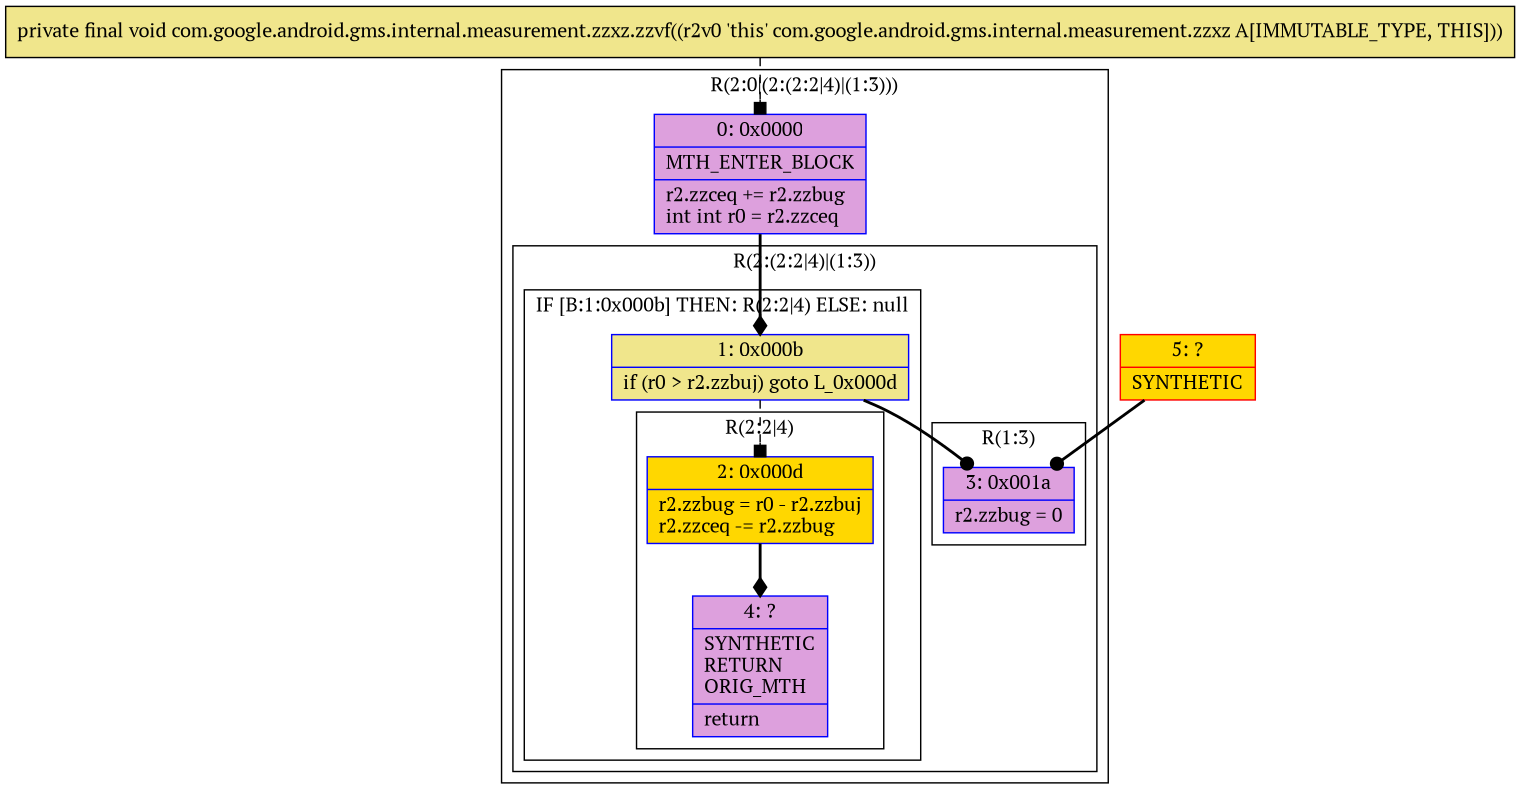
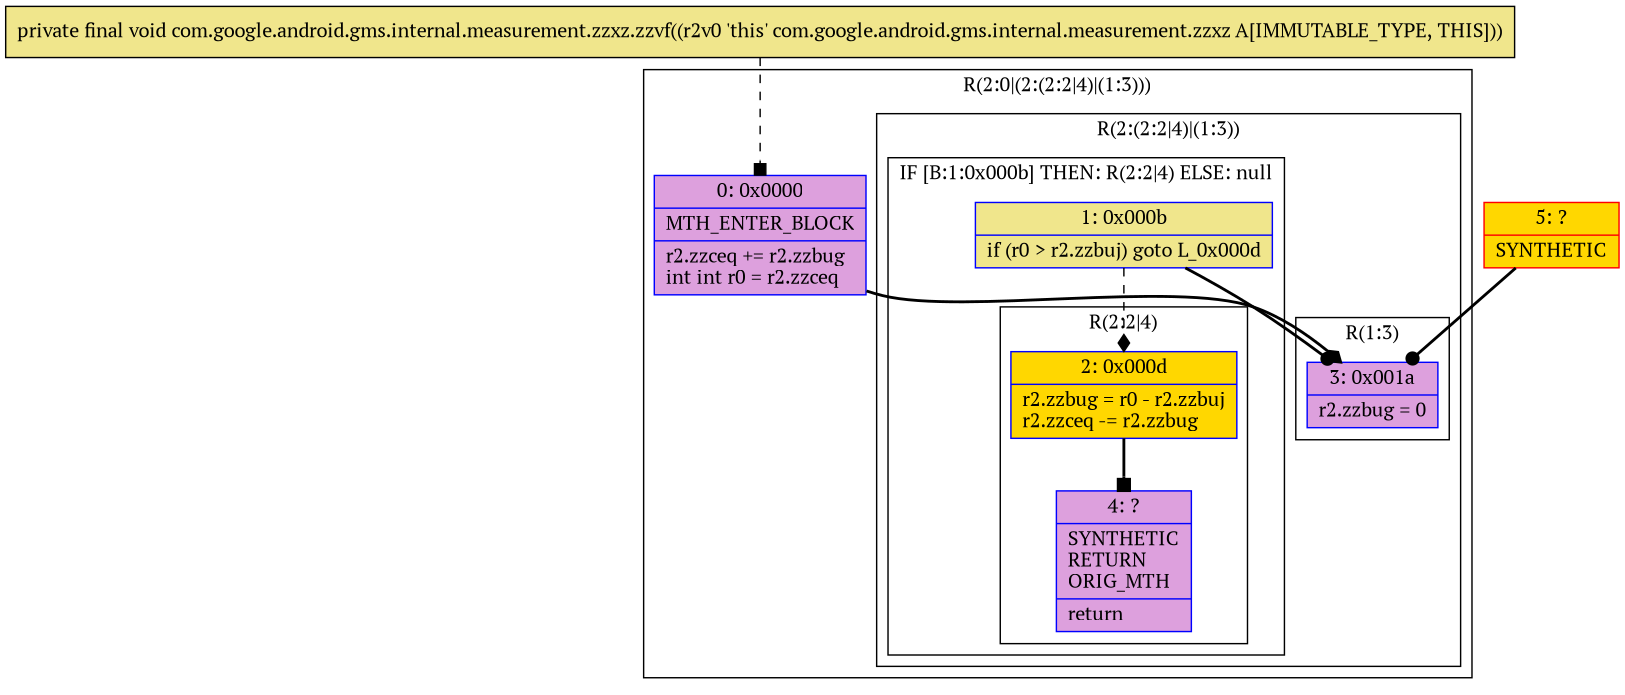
edge "0: 0x0000" -> "1: 0x000b": now "0: 0x0000" -> "3: 0x001a"
edge "1: 0x000b" -> "2: 0x000d": arrowhead box -> diamond
edge "2: 0x000d" -> "4: ?": arrowhead diamond -> box
